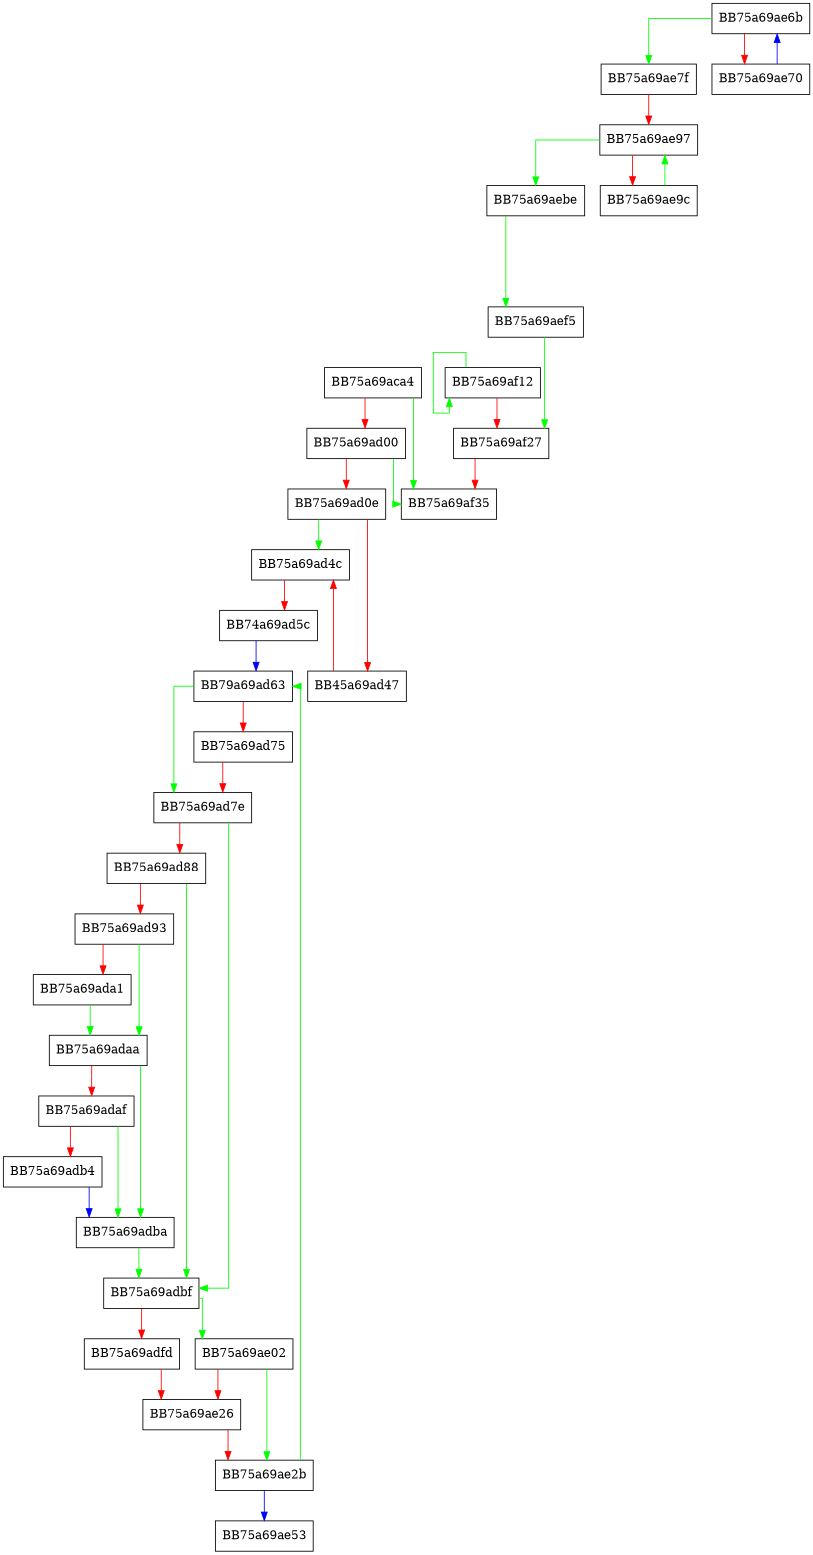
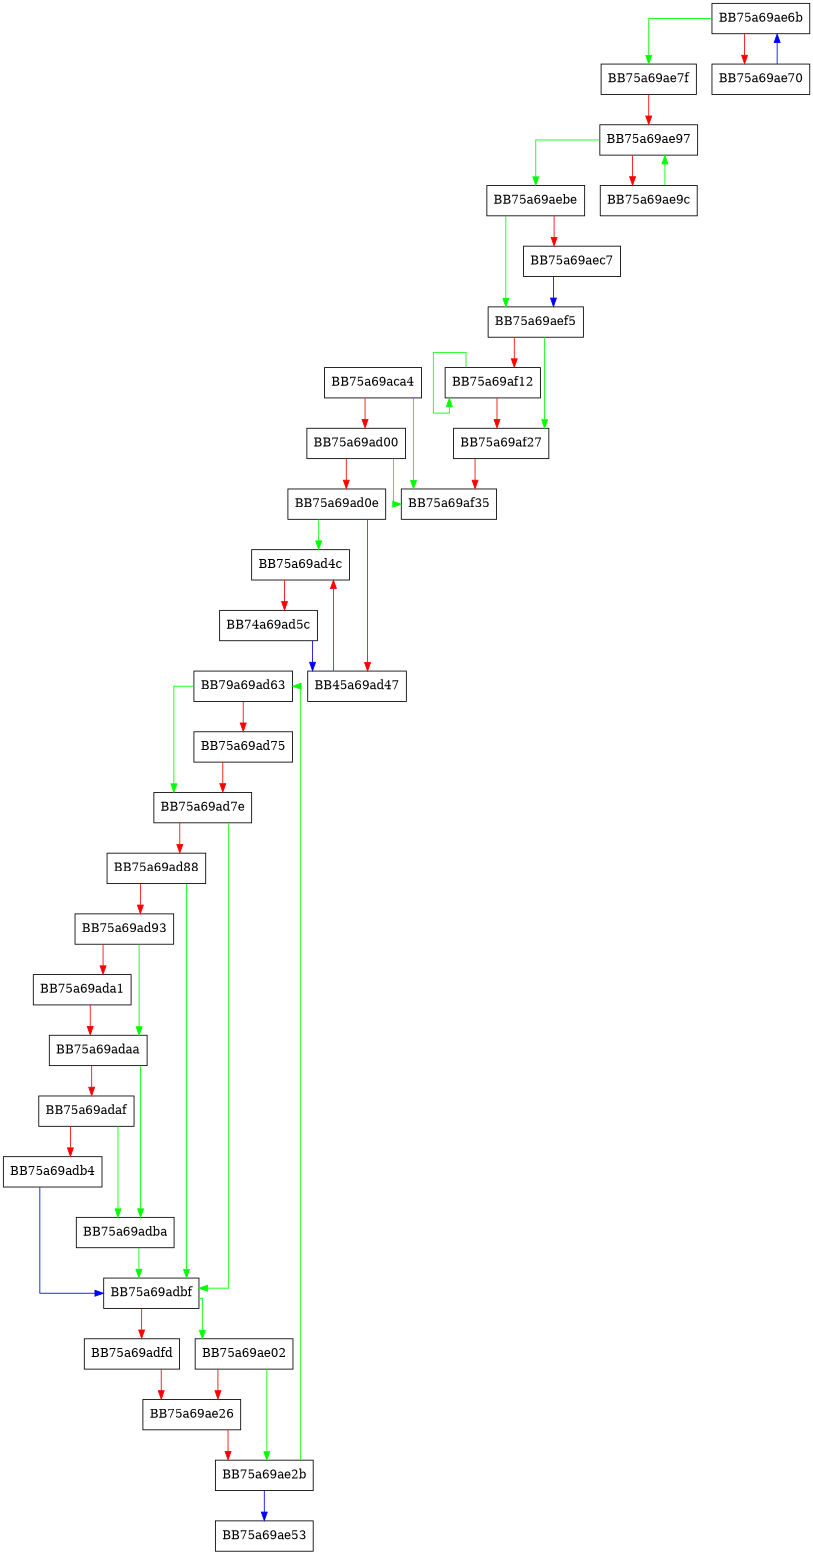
node "BB75a69aec7": added
edge "BB75a69aef5" -> "BB75a69af12": added
edge "BB74a69ad5c" -> "BB79a69ad63": now "BB74a69ad5c" -> "BB45a69ad47"
edge "BB75a69ada1" -> "BB75a69adaa": color green -> red
edge "BB75a69adb4" -> "BB75a69adba": now "BB75a69adb4" -> "BB75a69adbf"
